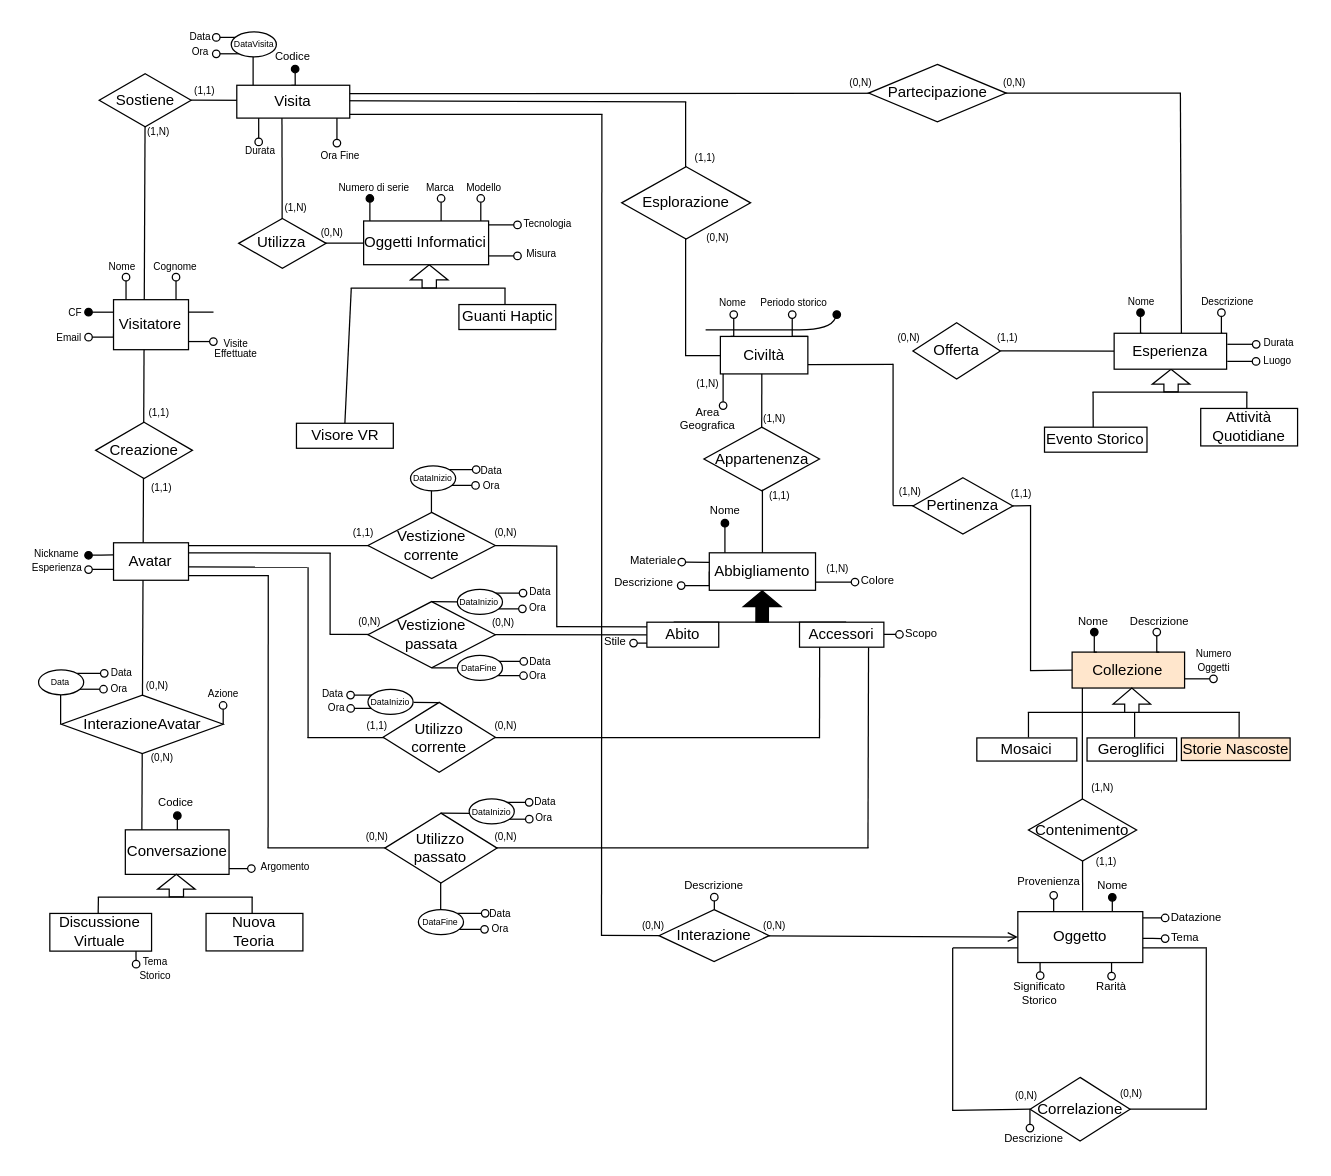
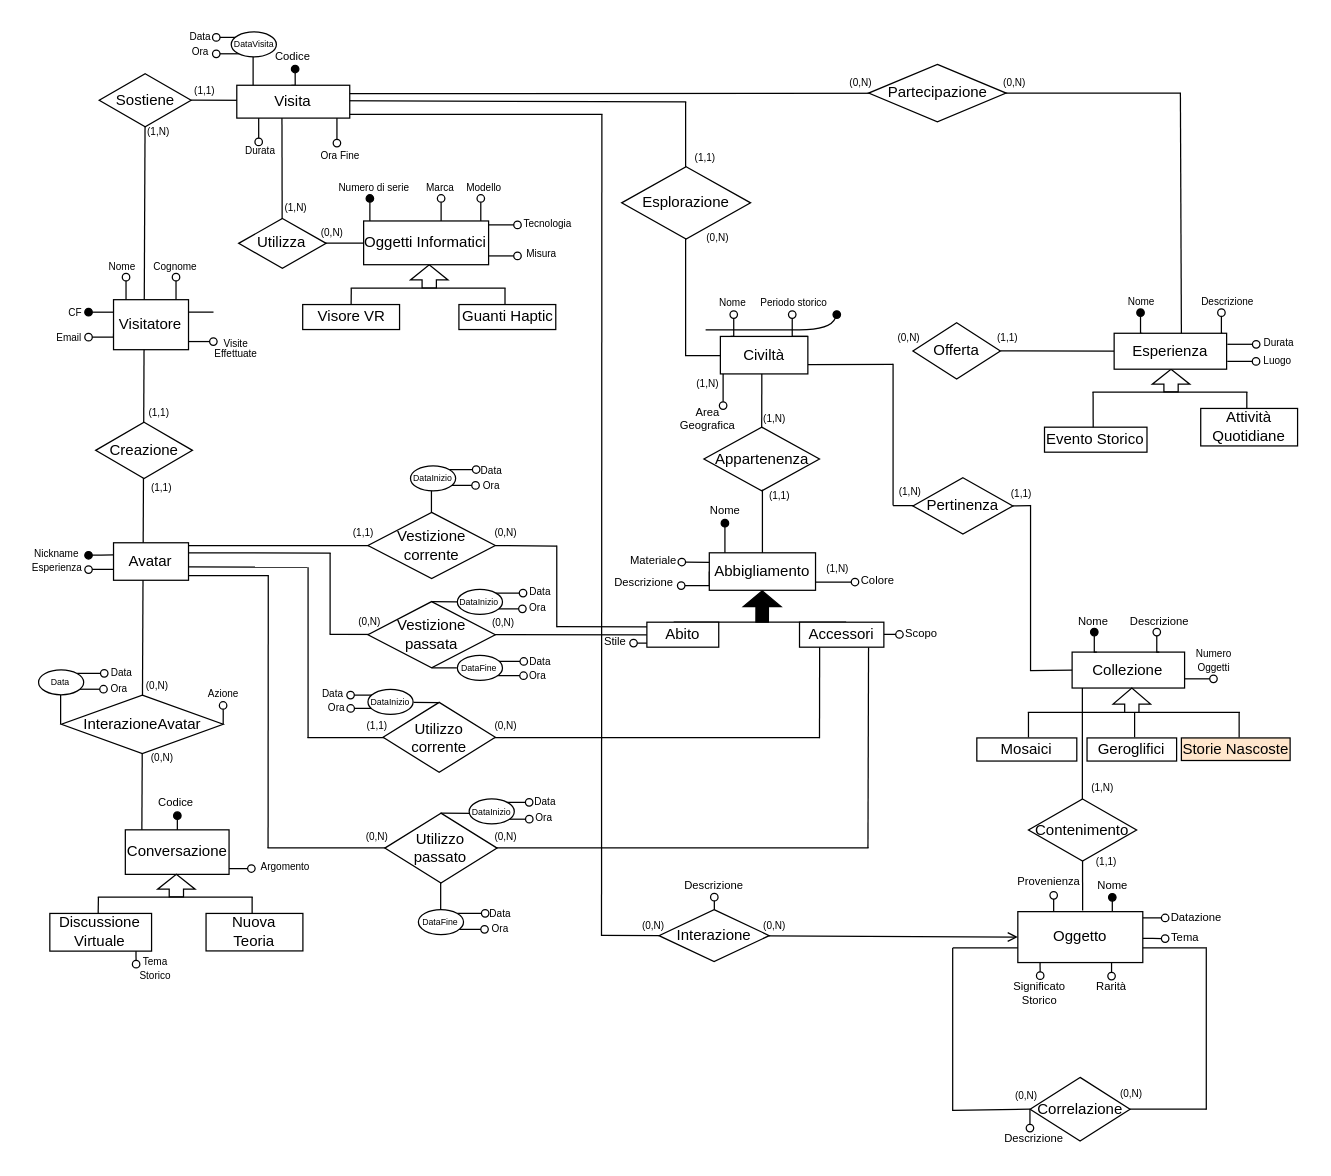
node "Visore VR": moved (345, 436) -> (351, 317)
node "Collezione": fillcolor #ffe6cc -> #ffffff
